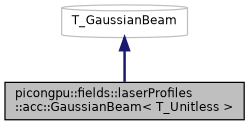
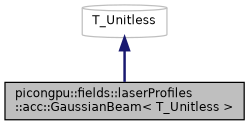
node "T_GaussianBeam": label "T_GaussianBeam" -> "T_Unitless"
